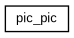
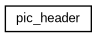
node "pic_pic": label "pic_pic" -> "pic_header"
